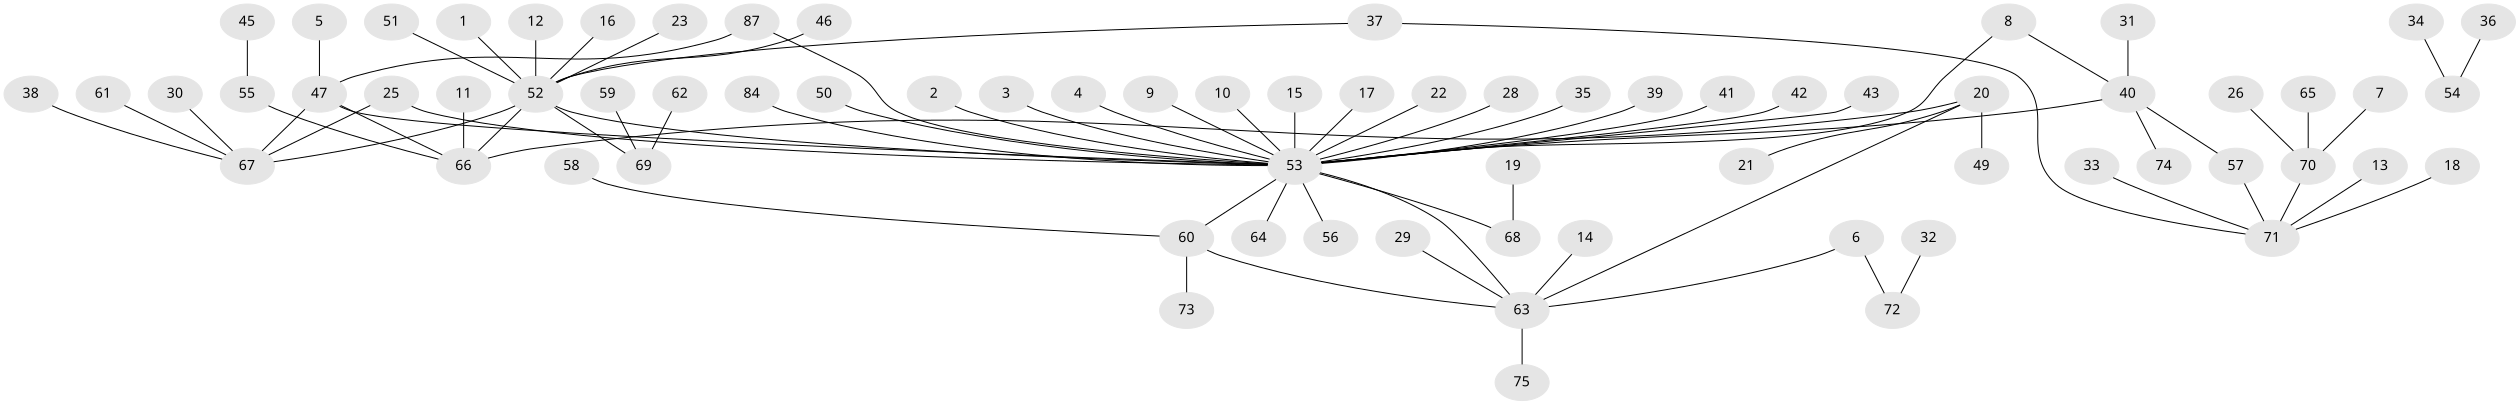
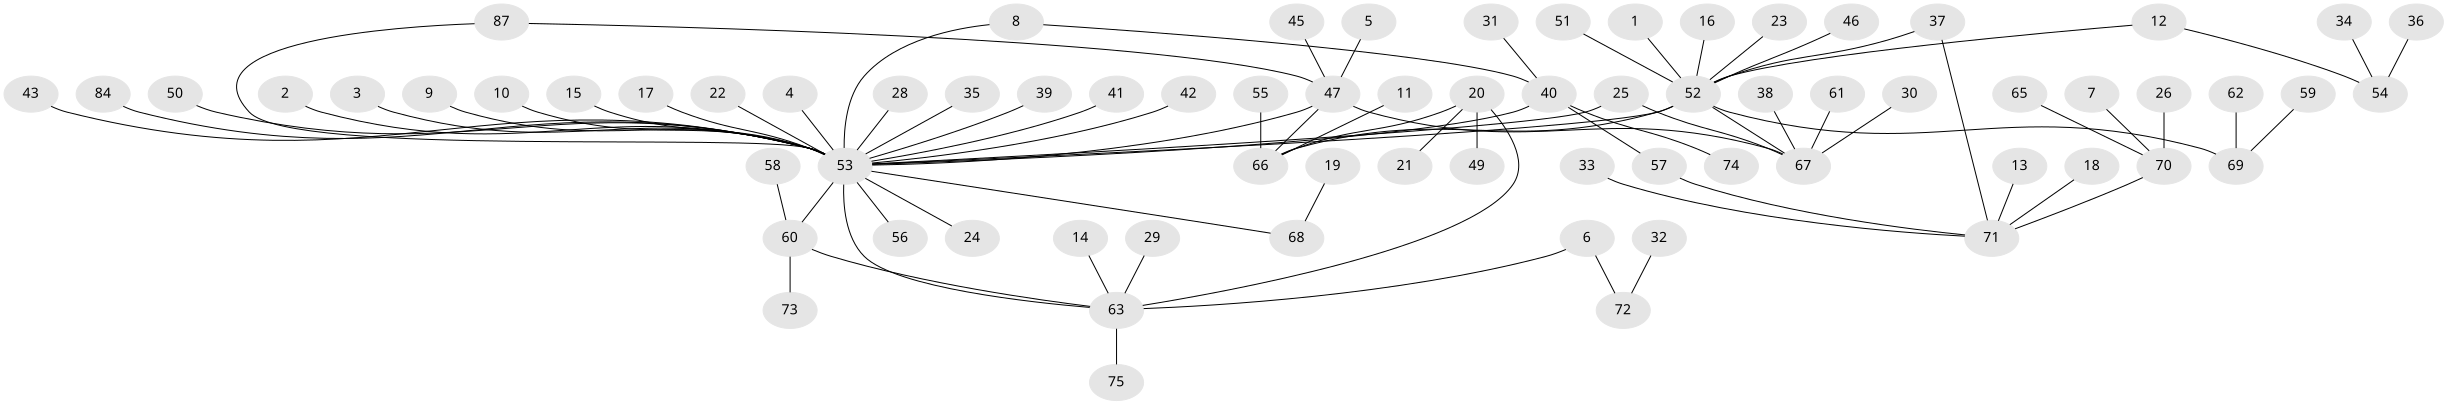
edge "12" -- "54": added
edge "45" -- "55": now "45" -- "47"
node "64": label "64" -> "24"
